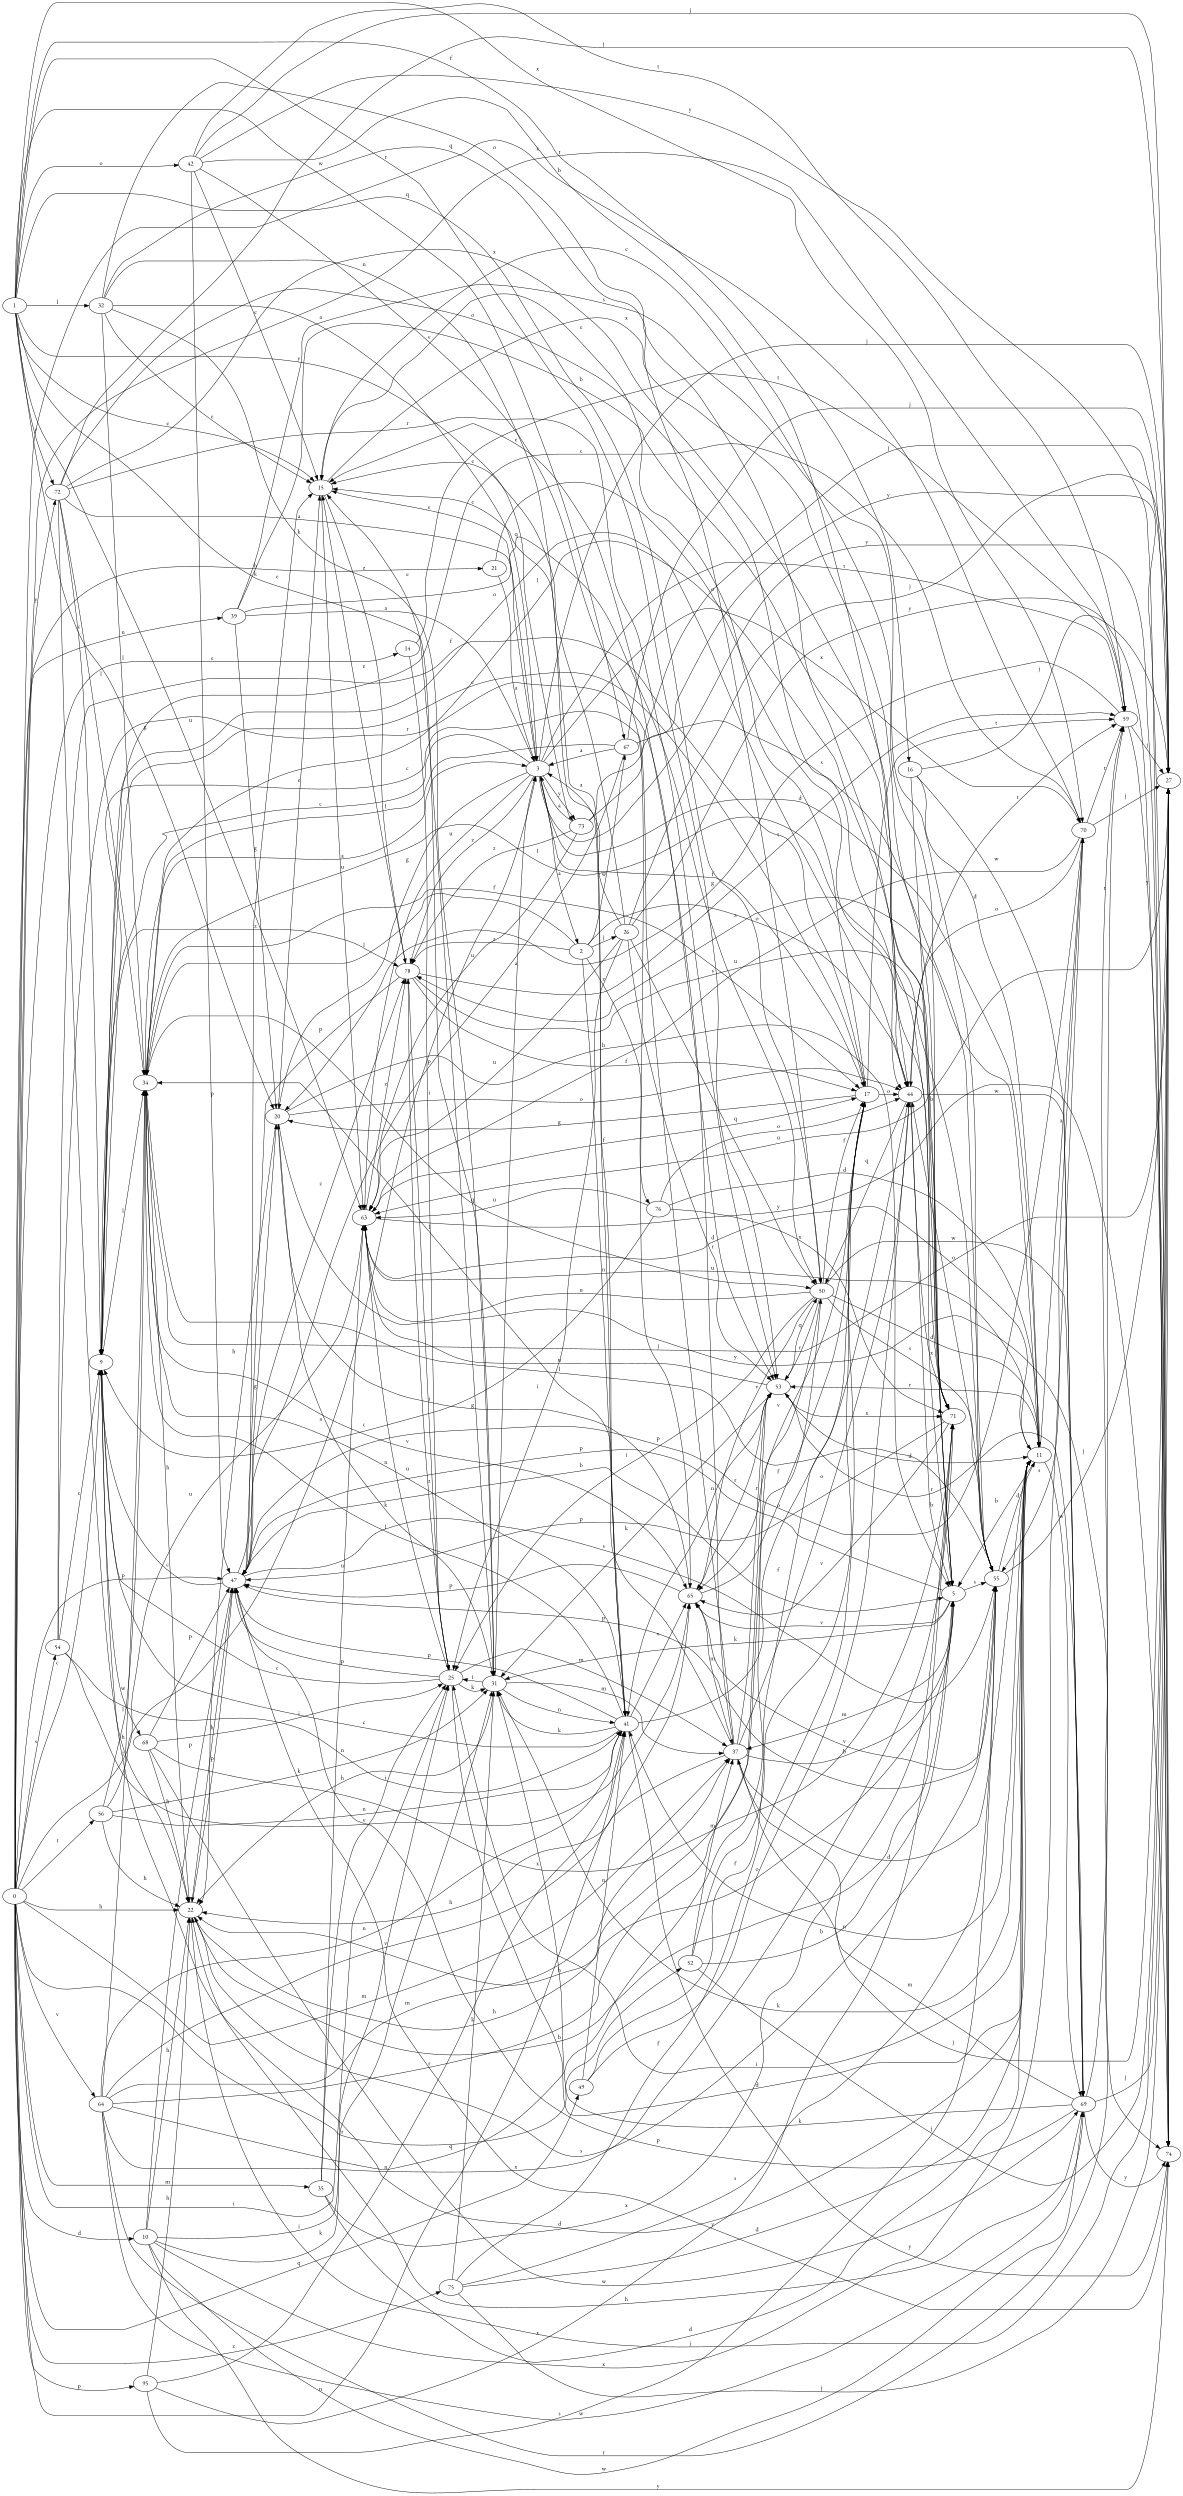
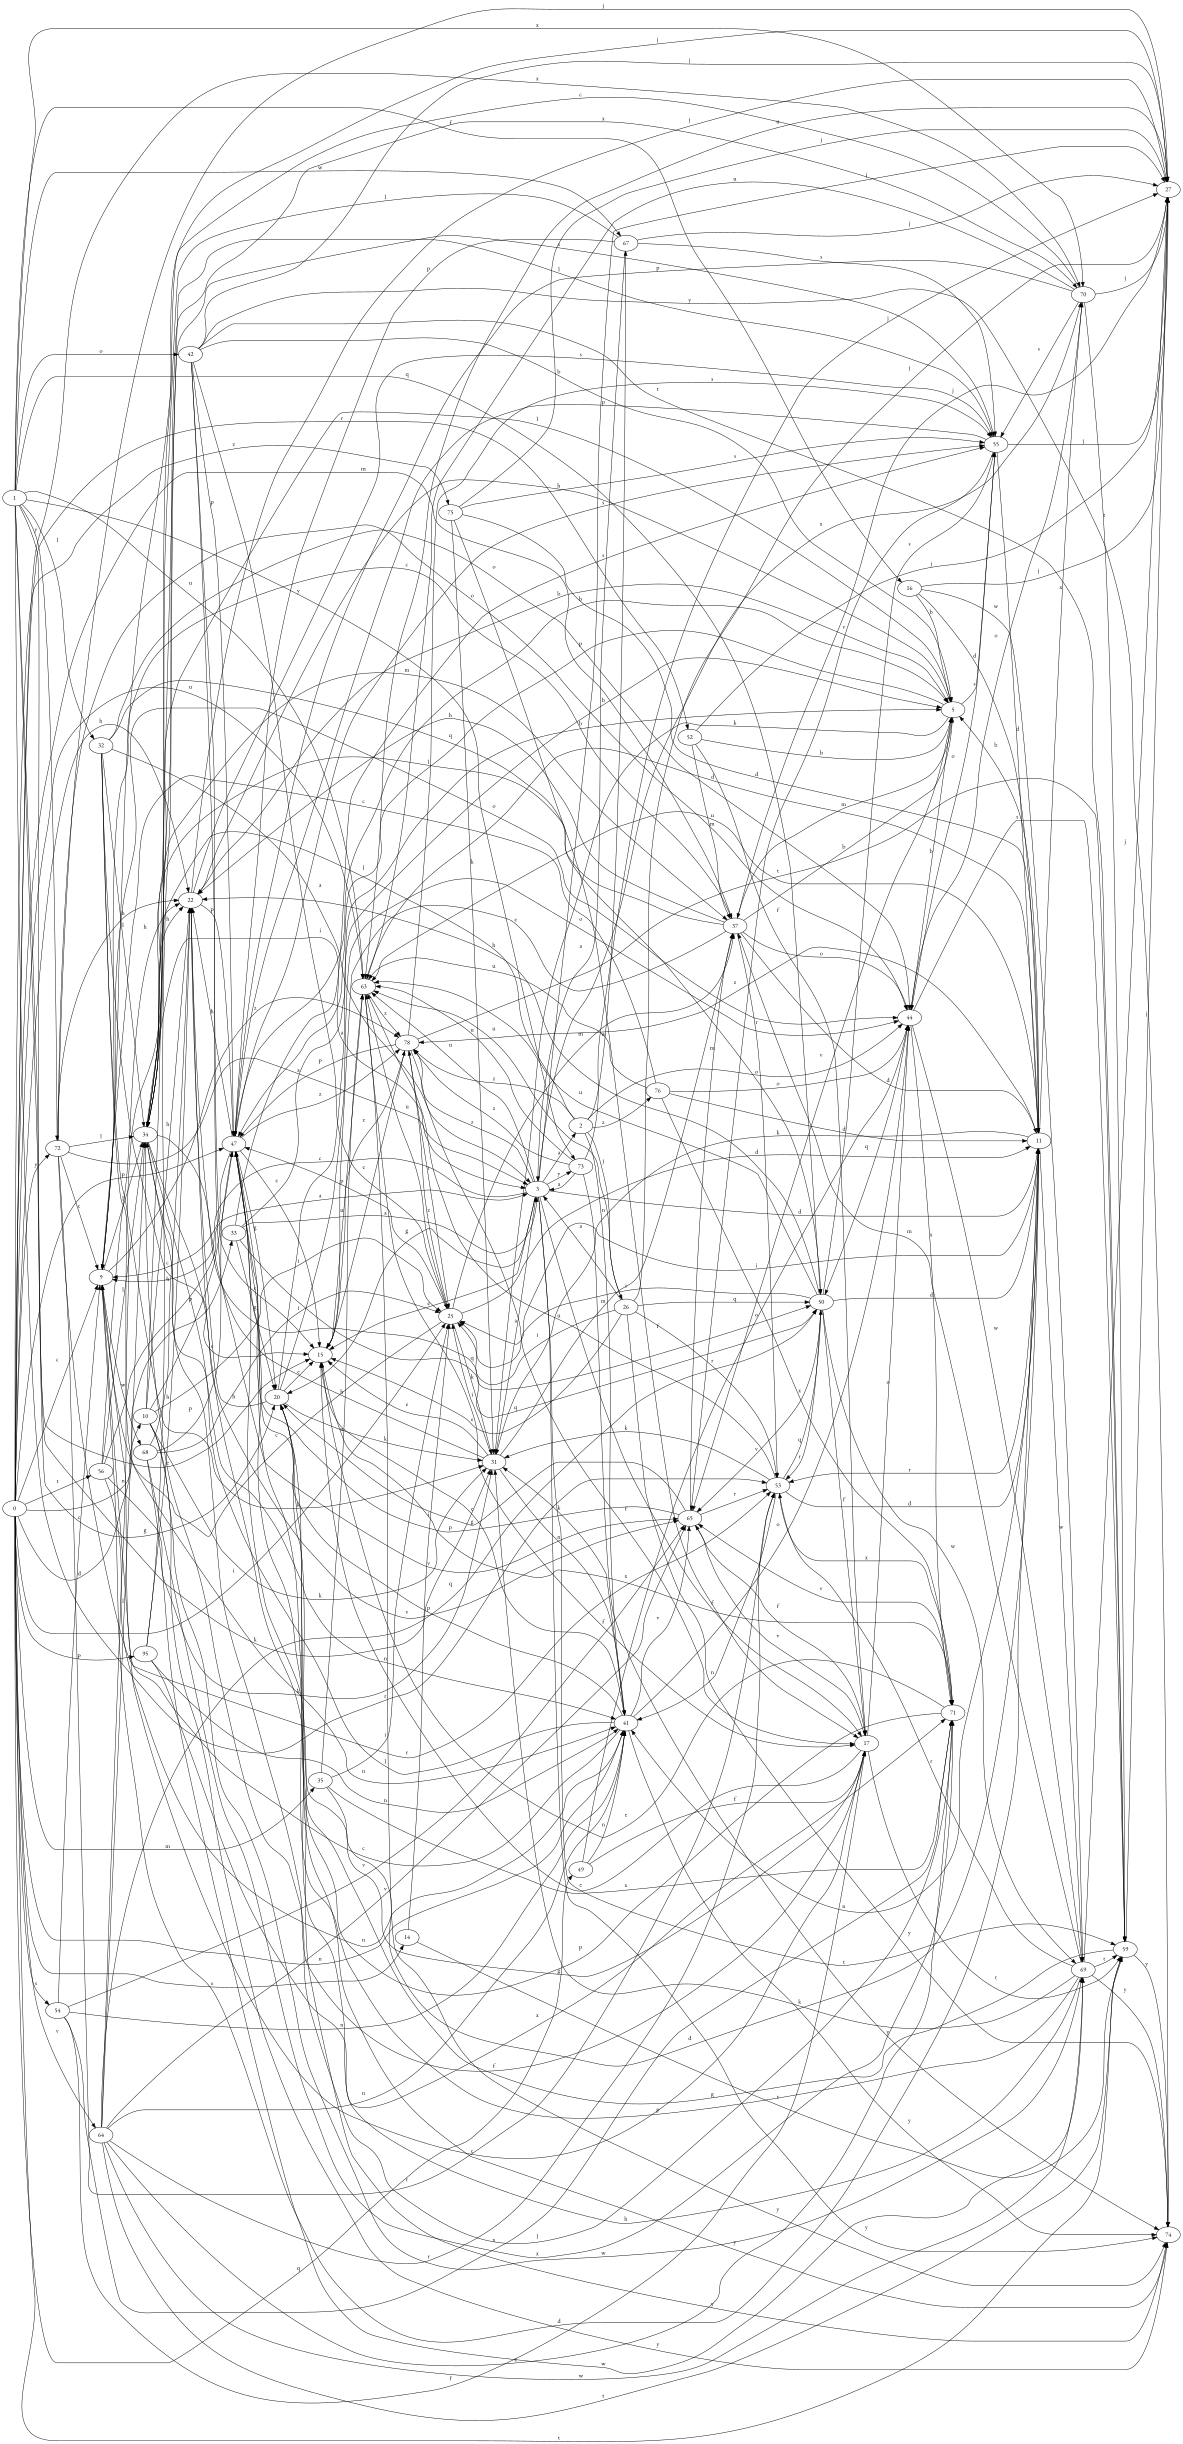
node "21": removed
node "39": label "39" -> "33"
edge "42" -> "25": added, label "i"
